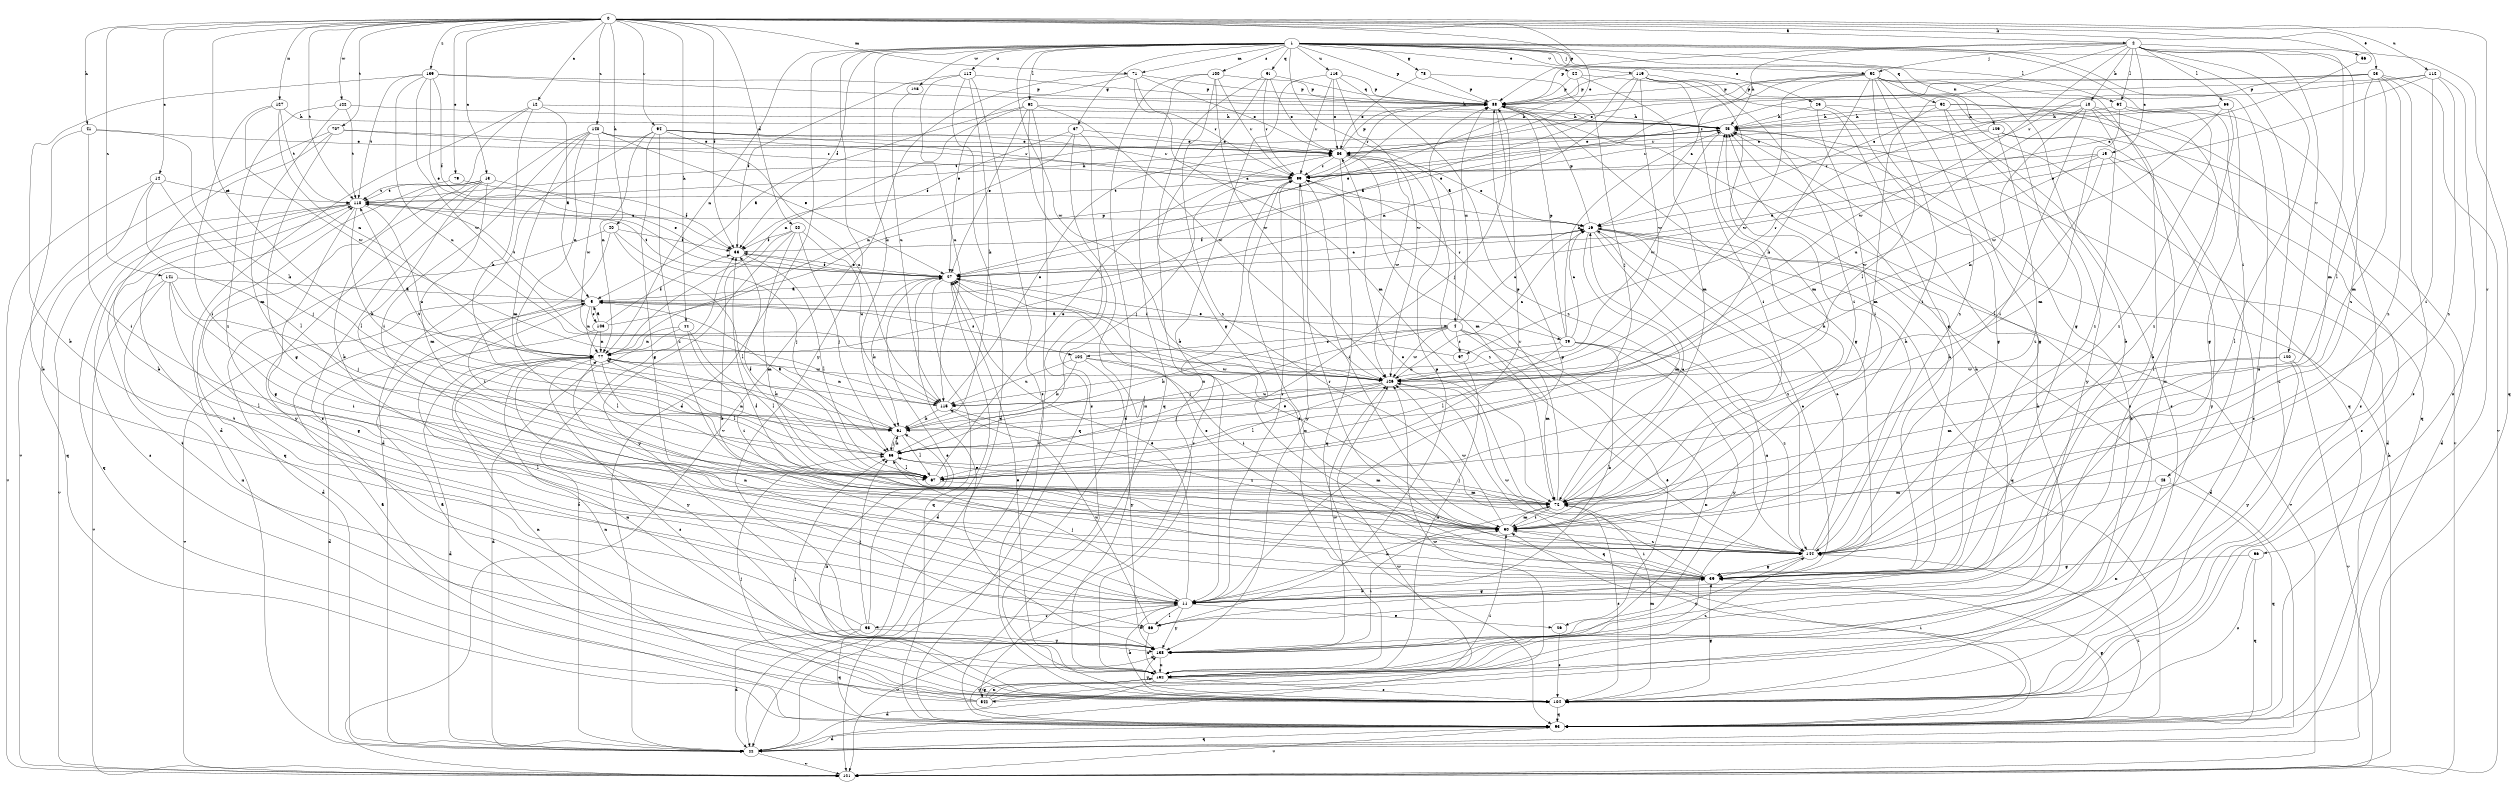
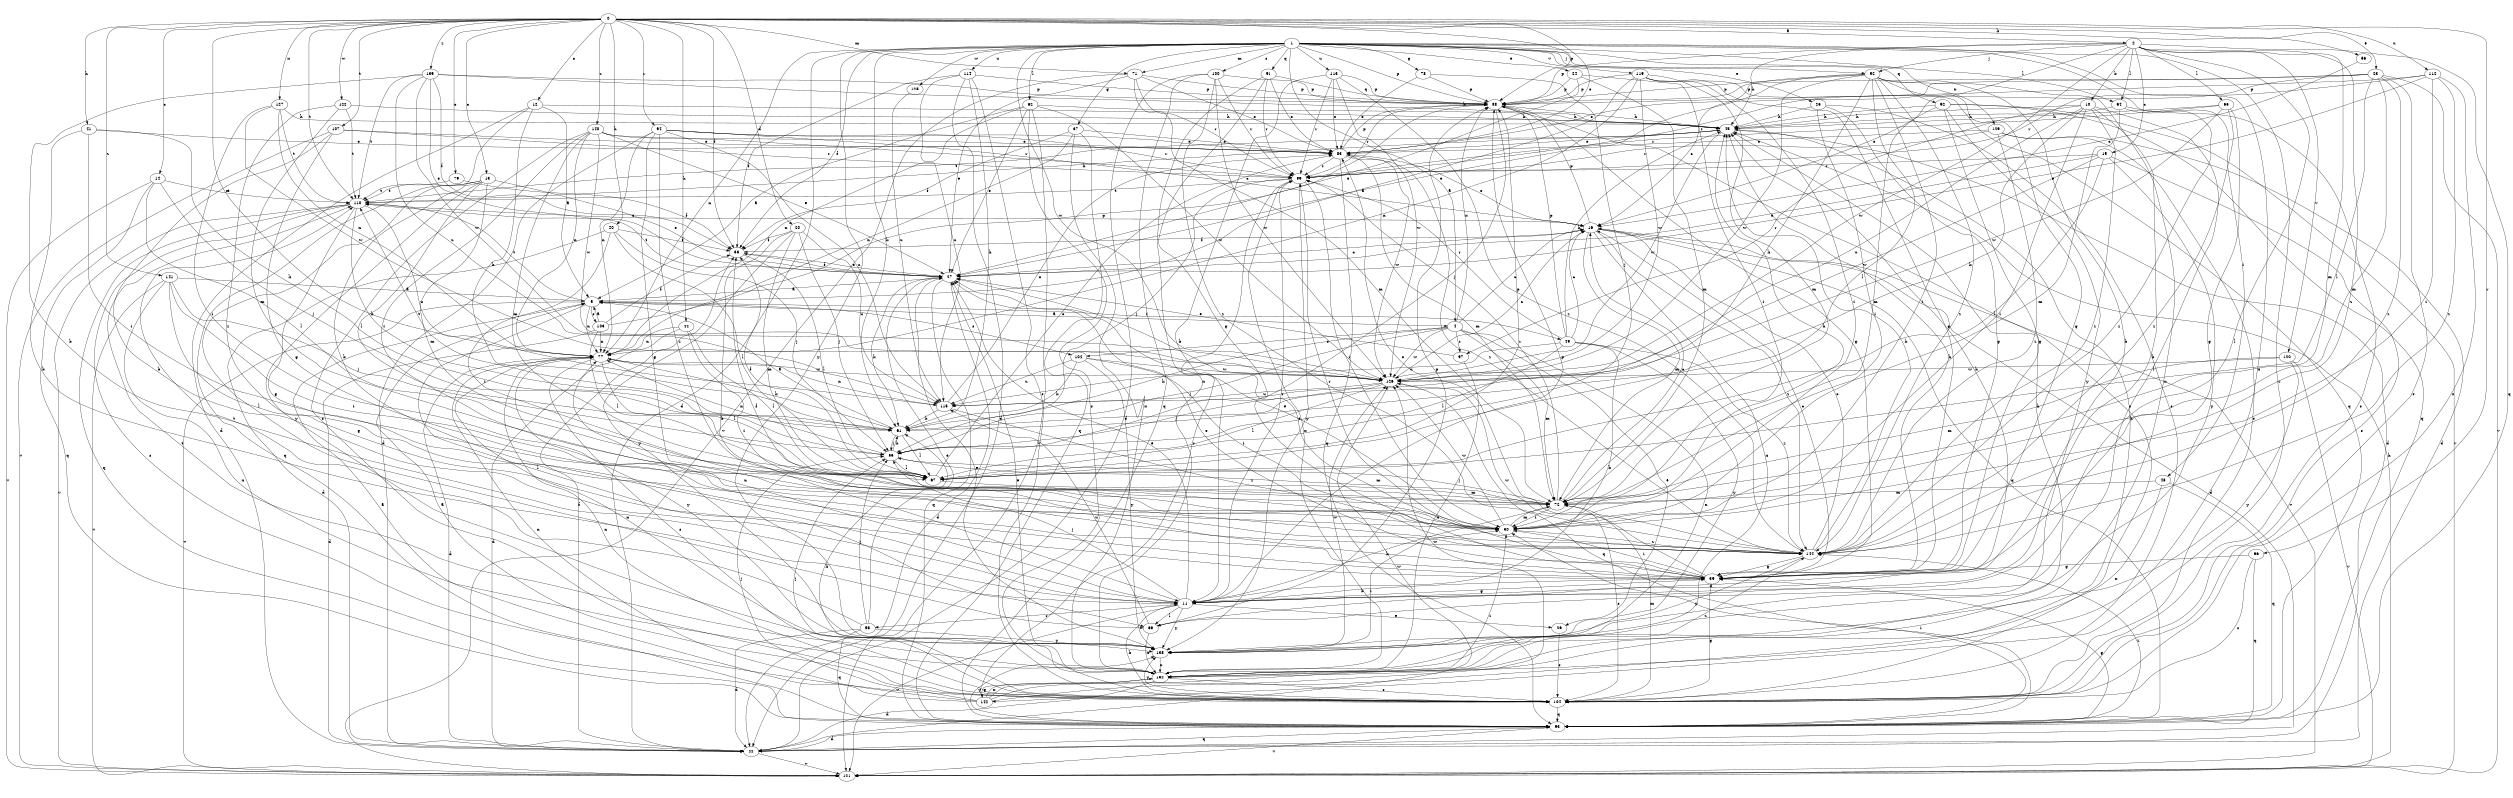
node "707": label "707" -> "107"
node "542": label "542" -> "142"
